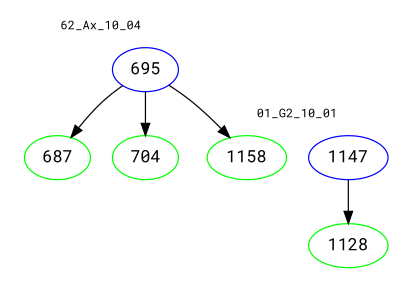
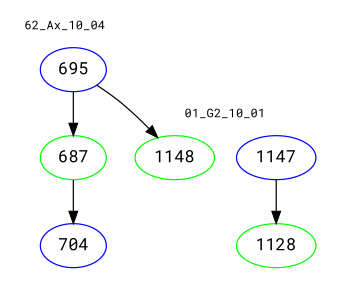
edge "695" -> "704": now "687" -> "704"
node "704": color green -> blue
node "1158": label "1158" -> "1148"
